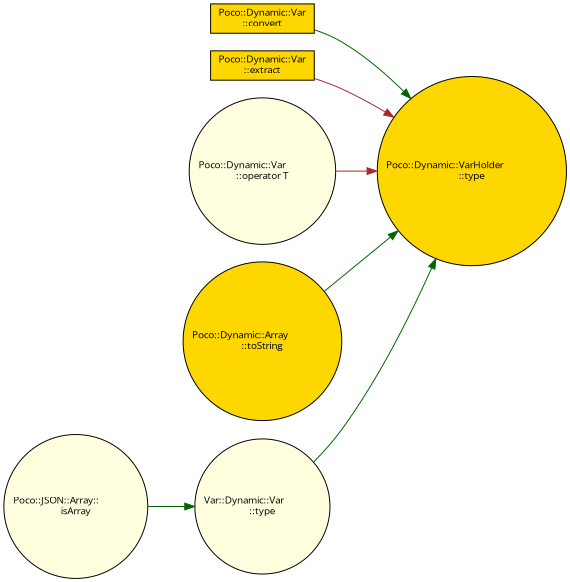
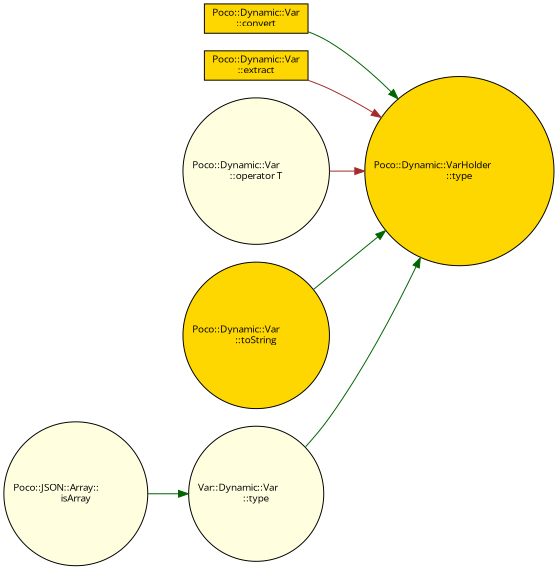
node "Poco::Dynamic::Array ::toString": label "Poco::Dynamic::Array ::toString" -> "Poco::Dynamic::Var ::toString"
